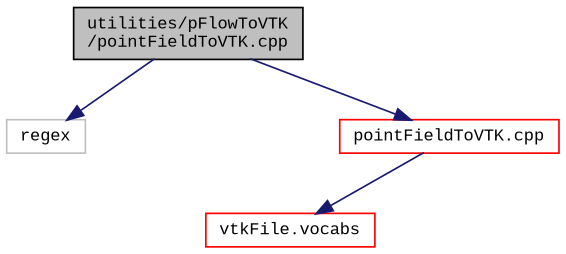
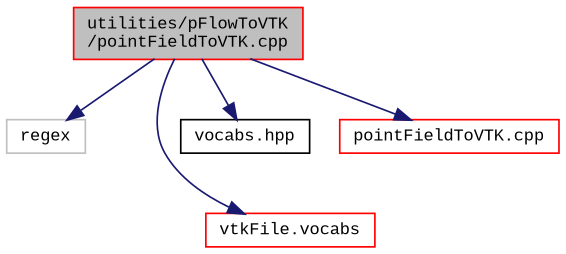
node "utilities/pFlowToVTK /pointFieldToVTK.cpp": color black -> red
node "vocabs.hpp": added
edge "pointFieldToVTK.cpp" -> "vtkFile.vocabs": now "utilities/pFlowToVTK /pointFieldToVTK.cpp" -> "vtkFile.vocabs"
